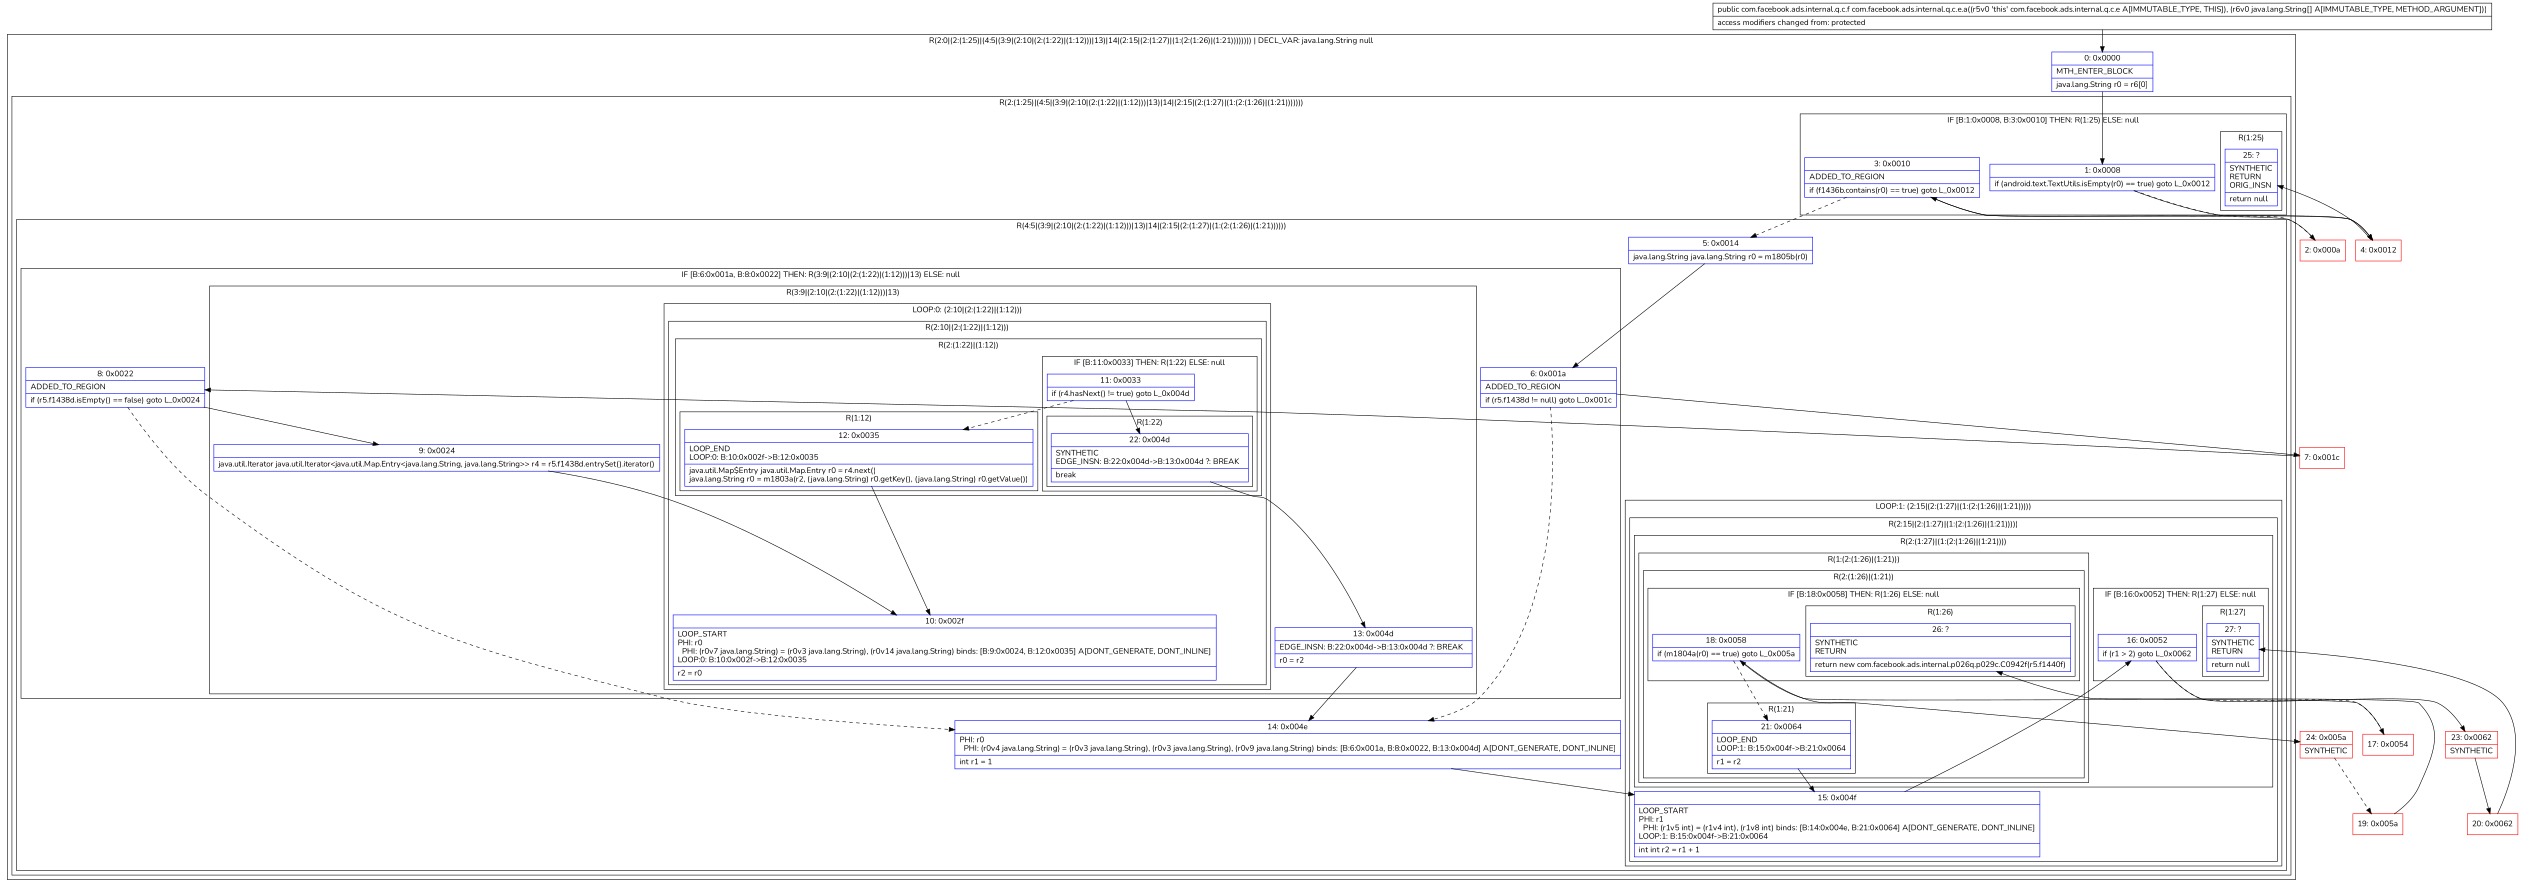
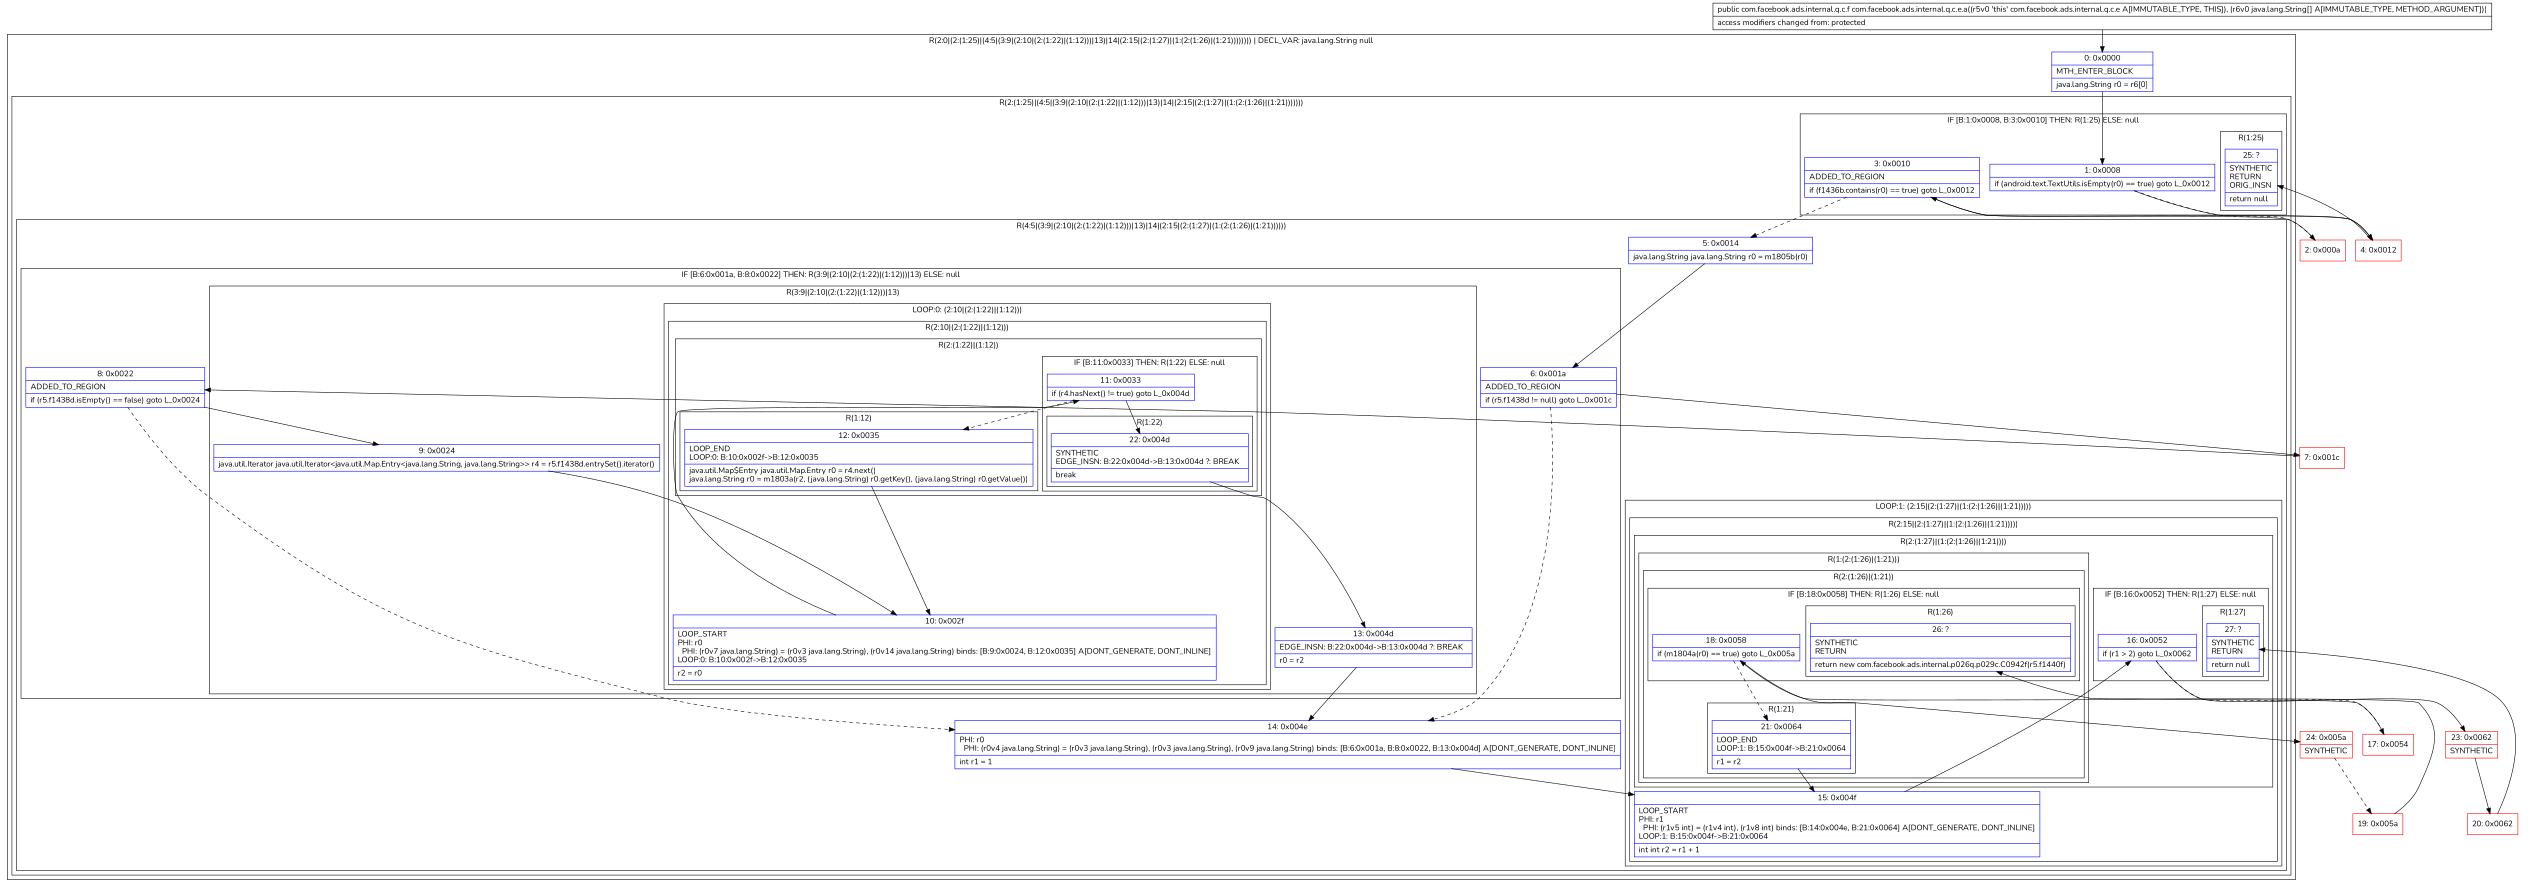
edge "10: 0x002f" -> "11: 0x0033": added
